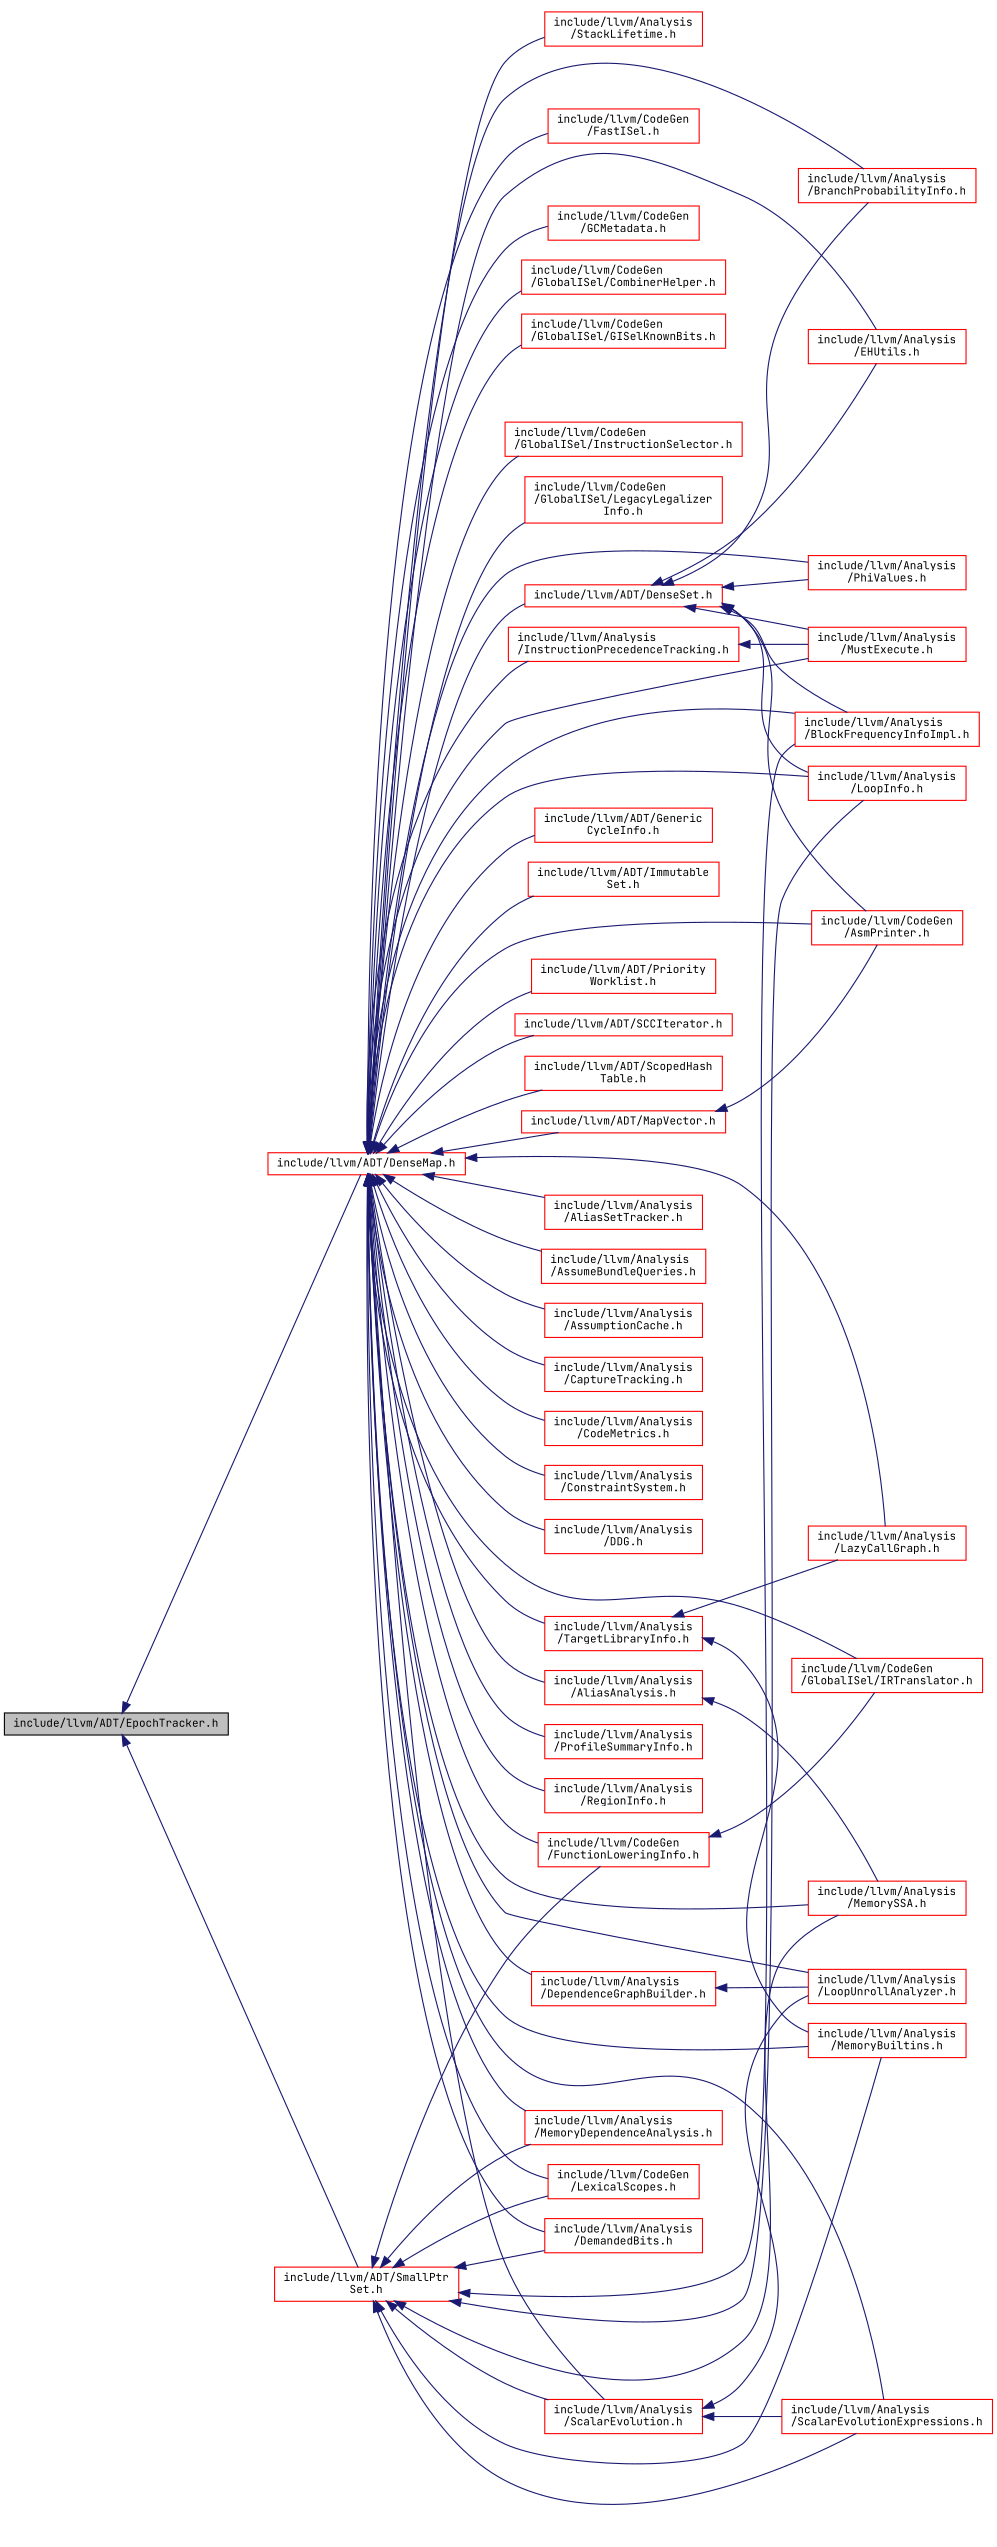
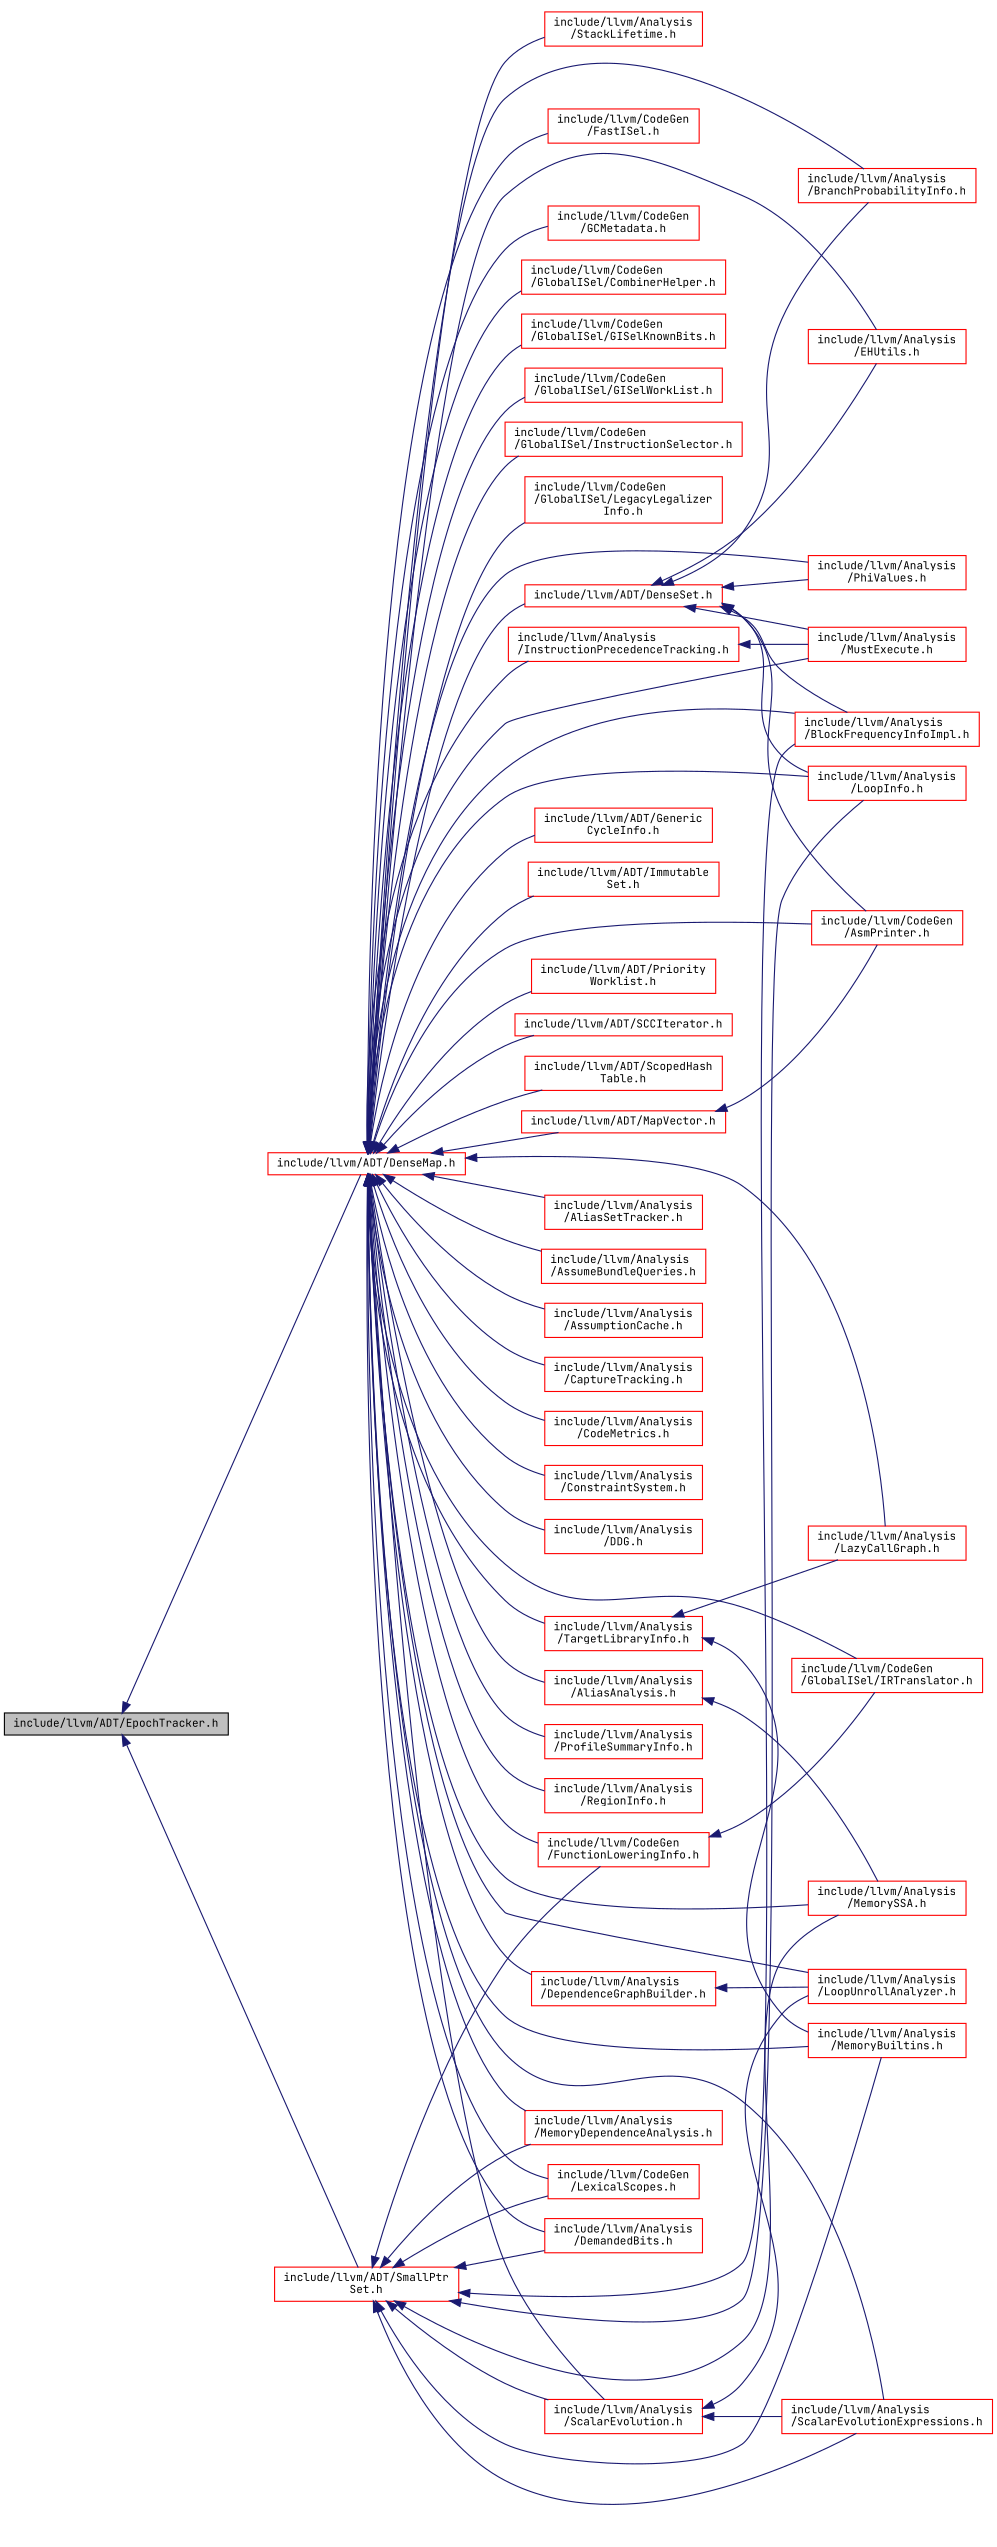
node "include/llvm/CodeGen /GlobalISel/GISelWorkList.h": added
